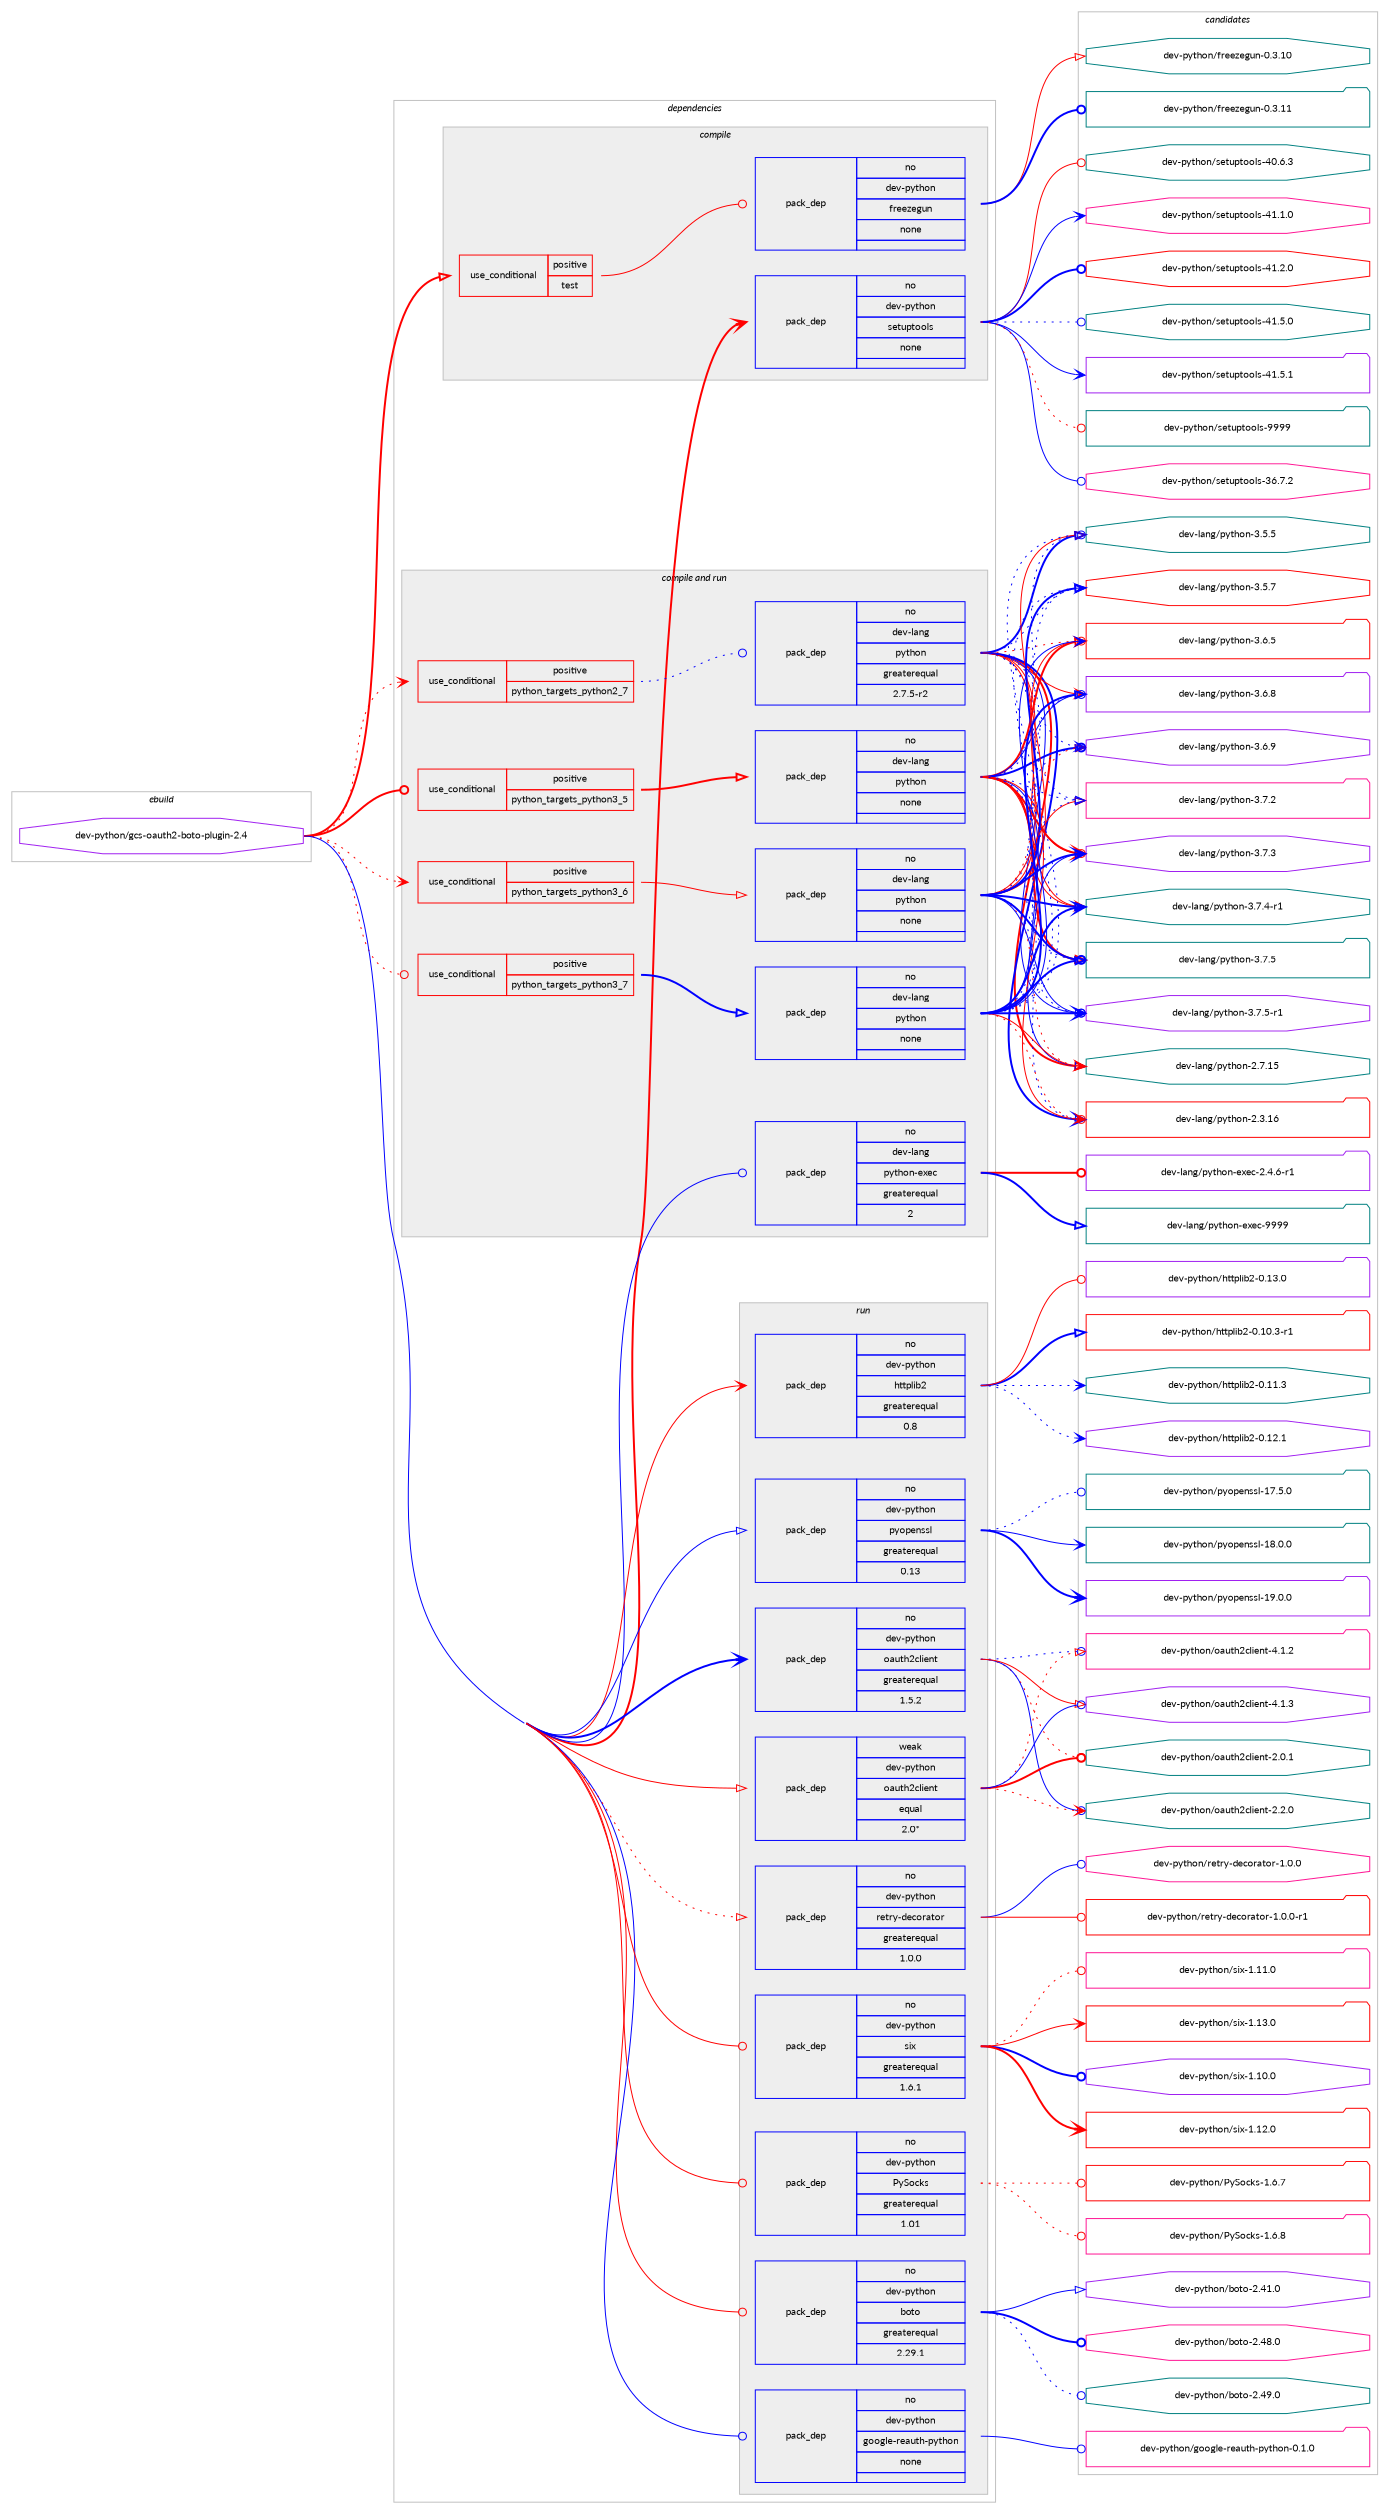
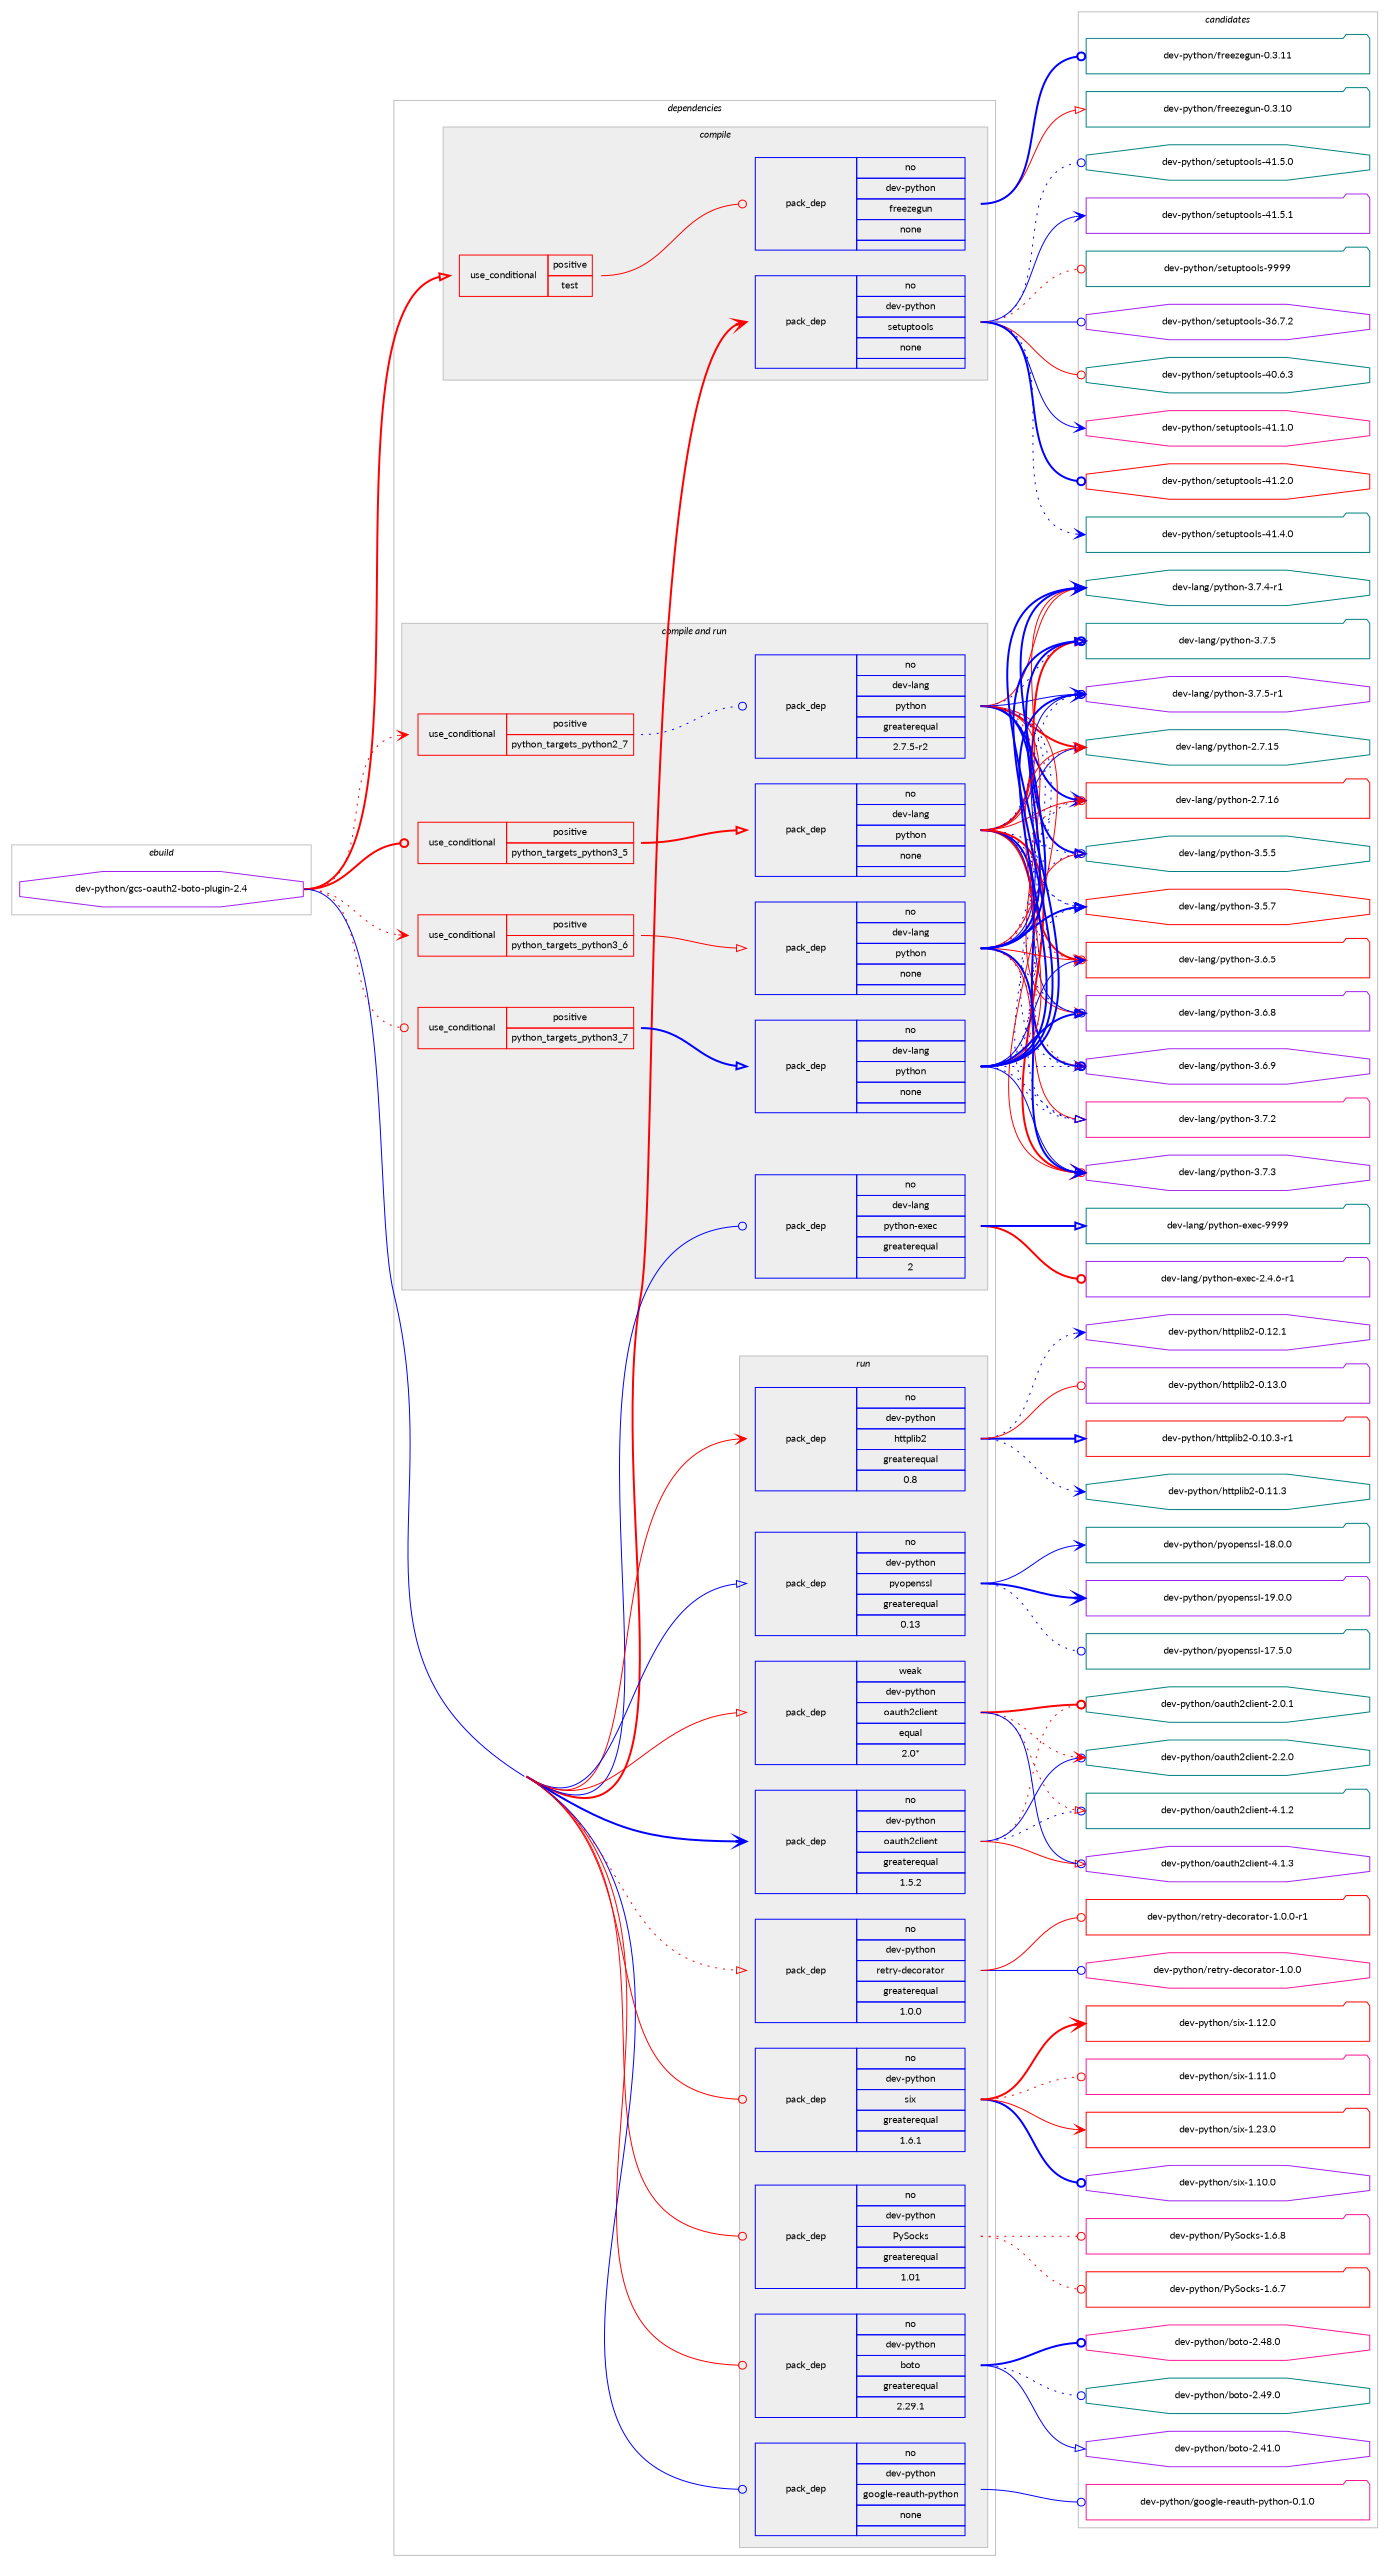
node "dev-python/freezegun-0.3.10": shape octagon -> folder
node "dev-python/setuptools-36.7.2": color deeppink -> purple
node "dev-python/setuptools-41.4.0": added
node "dev-lang/python-2.3.16": label "dev-lang/python-2.3.16" -> "dev-lang/python-2.7.16"
node "dev-python/oauth2client-4.1.2": color deeppink -> teal
node "dev-python/six-1.13.0": label "dev-python/six-1.13.0" -> "dev-python/six-1.23.0"
